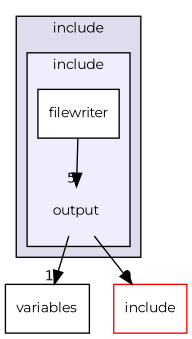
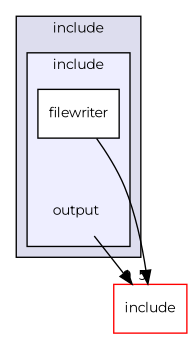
edge "filewriter" -> "output": now "filewriter" -> "include"
node "variables": removed
